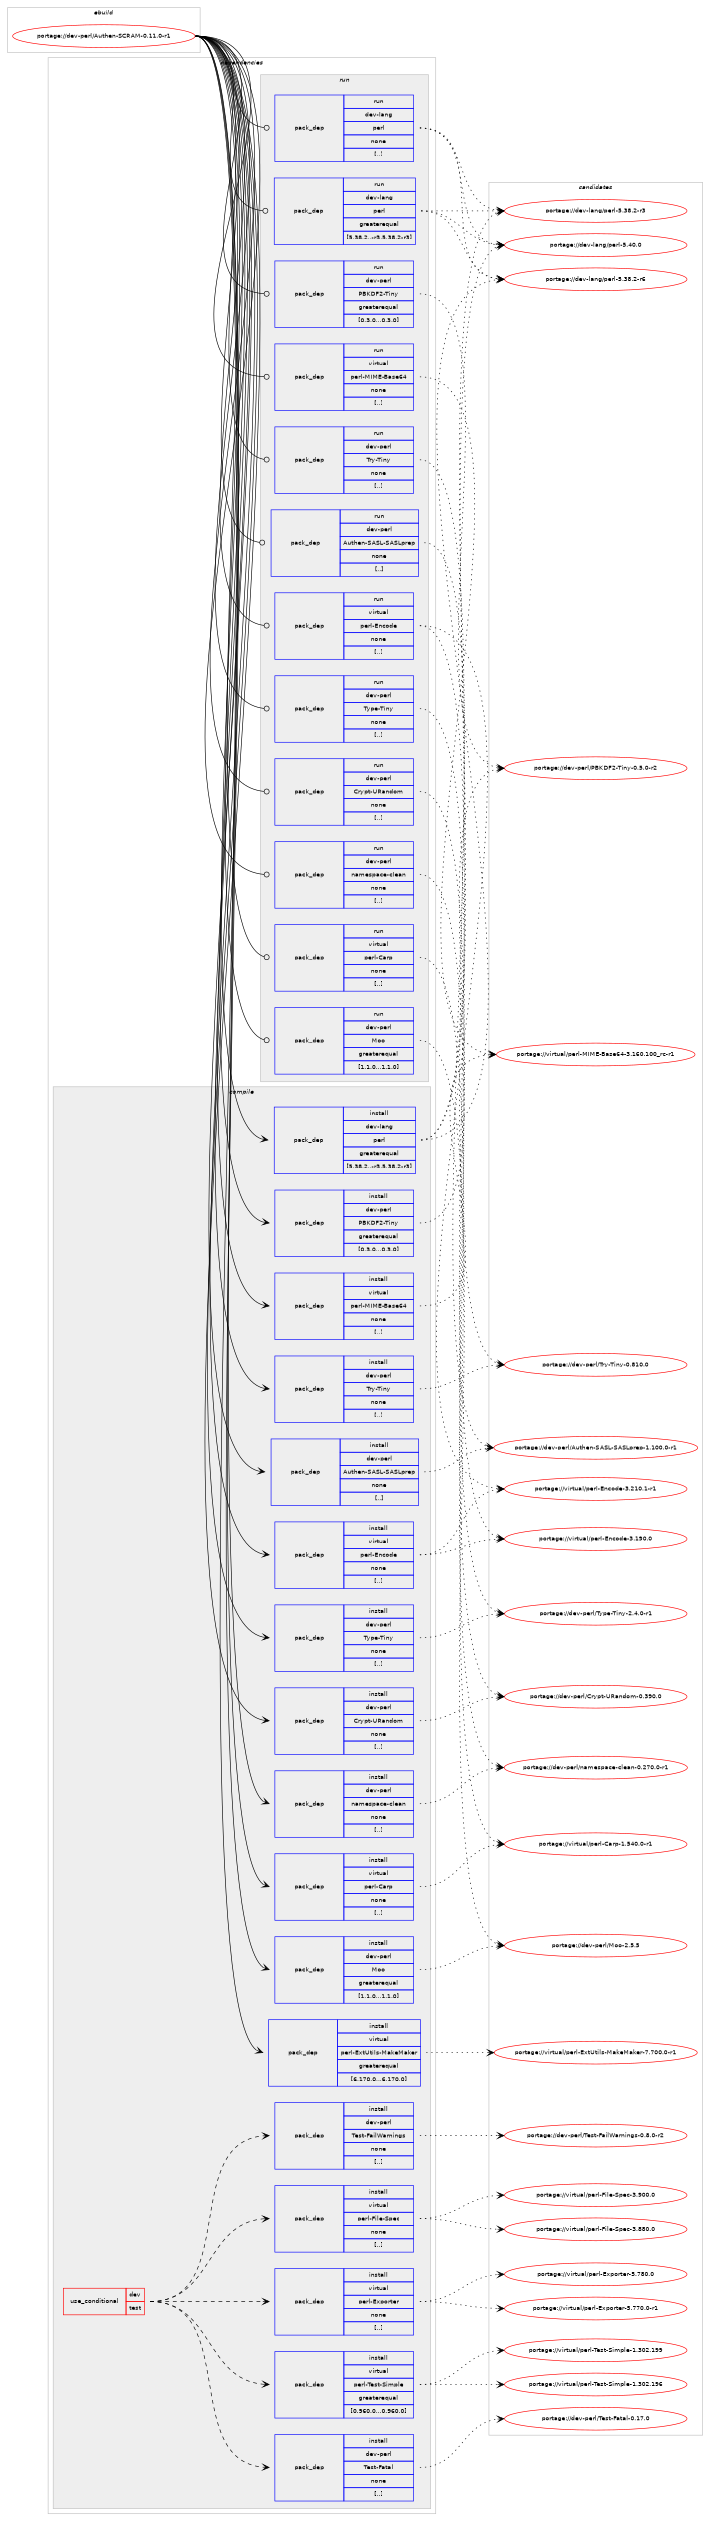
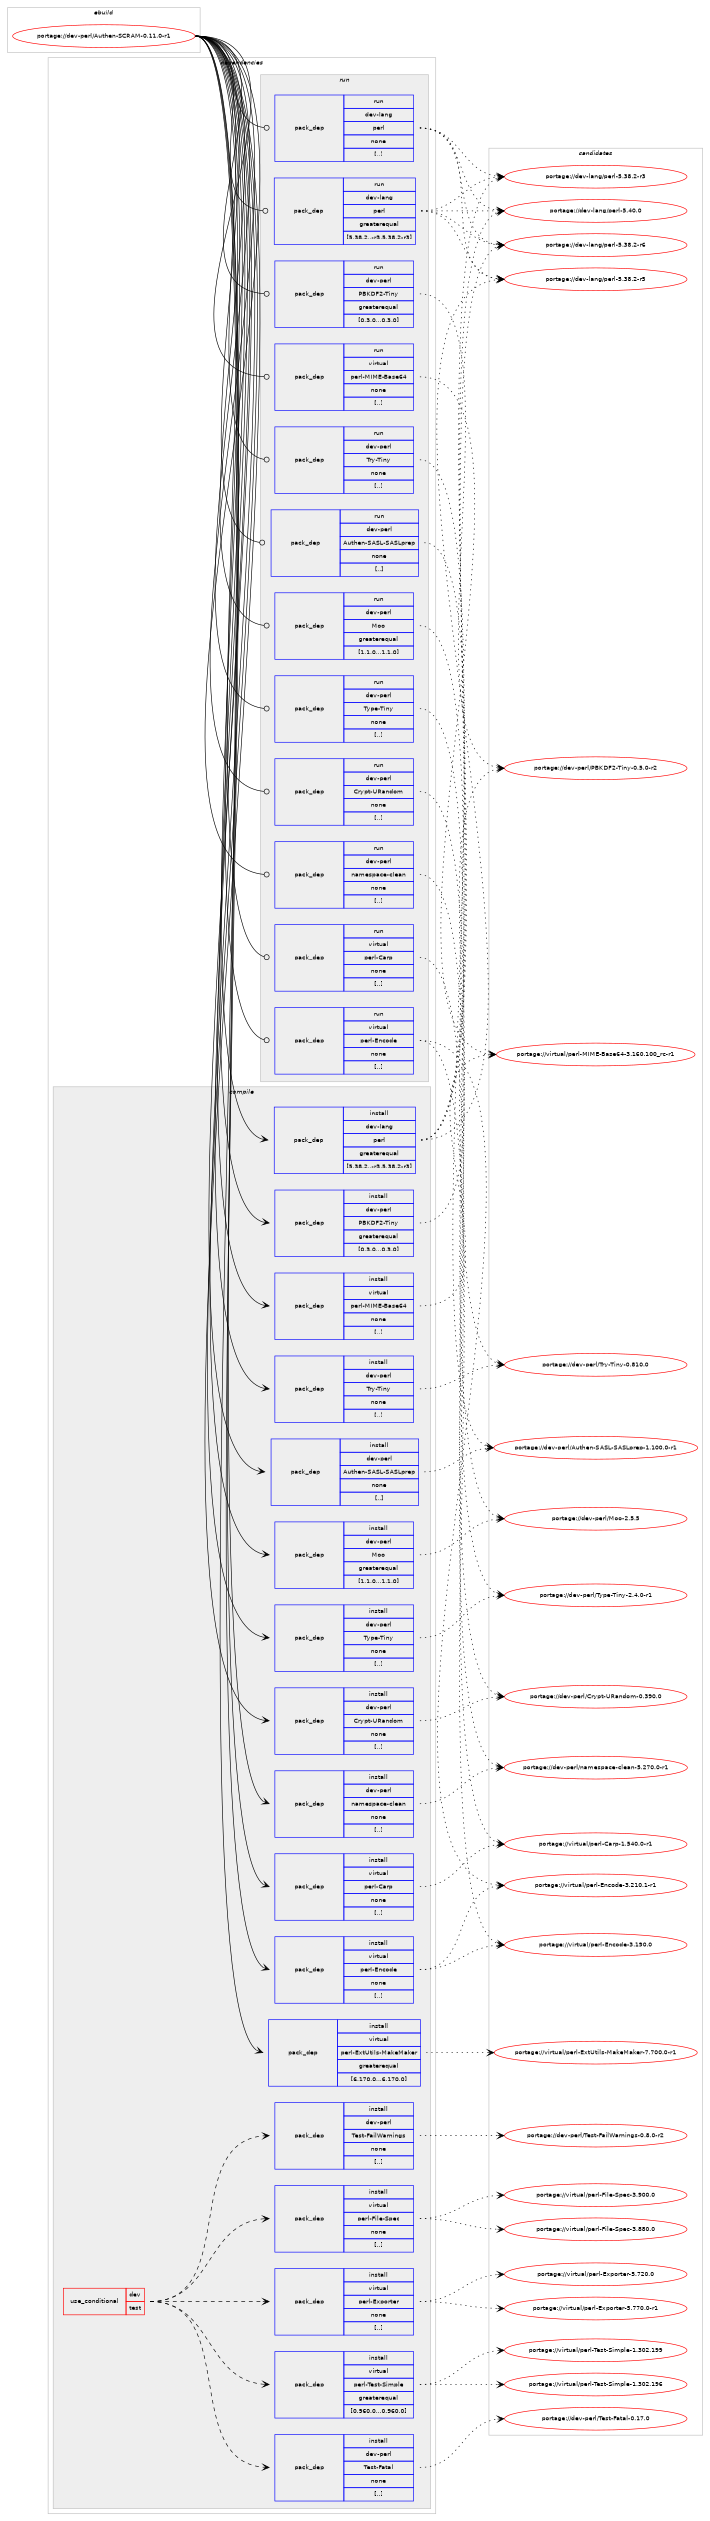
node "portage://dev-lang/perl-5.38.2-r5": added
node "portage://dev-perl/namespace-clean-0.270.0-r1": label "portage://dev-perl/namespace-clean-0.270.0-r1" -> "portage://dev-perl/namespace-clean-5.270.0-r1"
node "portage://virtual/perl-Exporter-5.780.0": label "portage://virtual/perl-Exporter-5.780.0" -> "portage://virtual/perl-Exporter-5.720.0"
